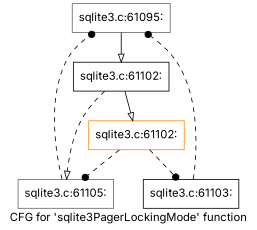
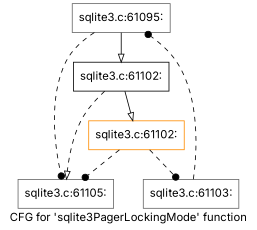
edge "sqlite3.c:61105:" -> "sqlite3.c:61095:": reversed
node "sqlite3.c:61103:": color black -> gray40
